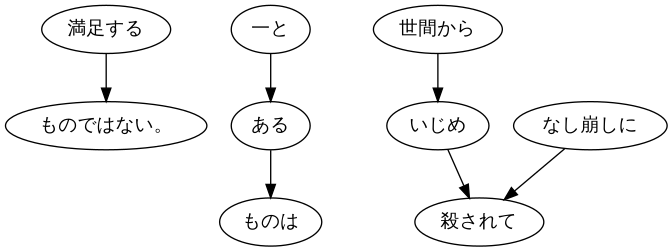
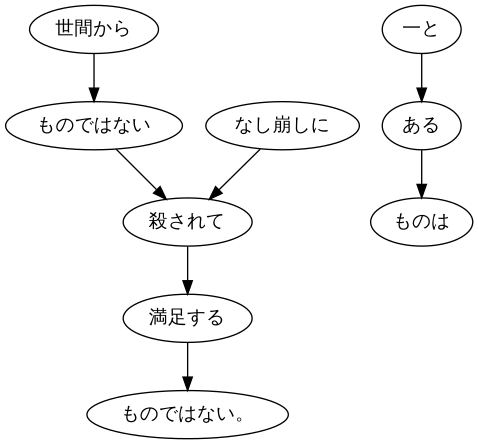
node "いじめ": label "いじめ" -> "ものではない"
edge "殺されて" -> "満足する": added
